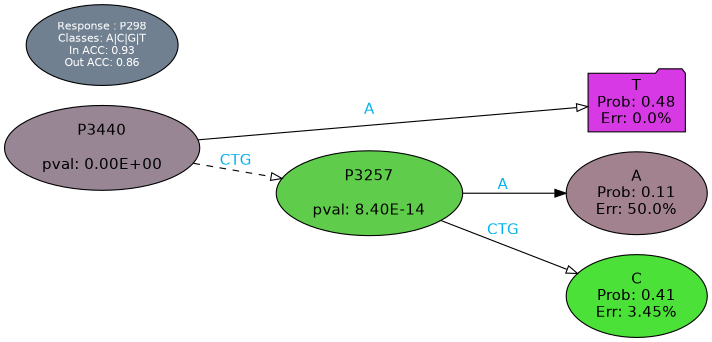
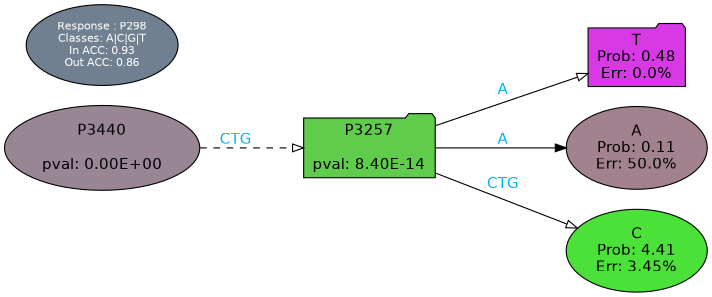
edge "P3440 pval: 0.00E+00" -> "T Prob: 0.48 Err: 0.0%": now "P3257 pval: 8.40E-14" -> "T Prob: 0.48 Err: 0.0%"
node "P3257 pval: 8.40E-14": shape ellipse -> folder
node "C Prob: 0.41 Err: 3.45%": label "C Prob: 0.41 Err: 3.45%" -> "C Prob: 4.41 Err: 3.45%"
